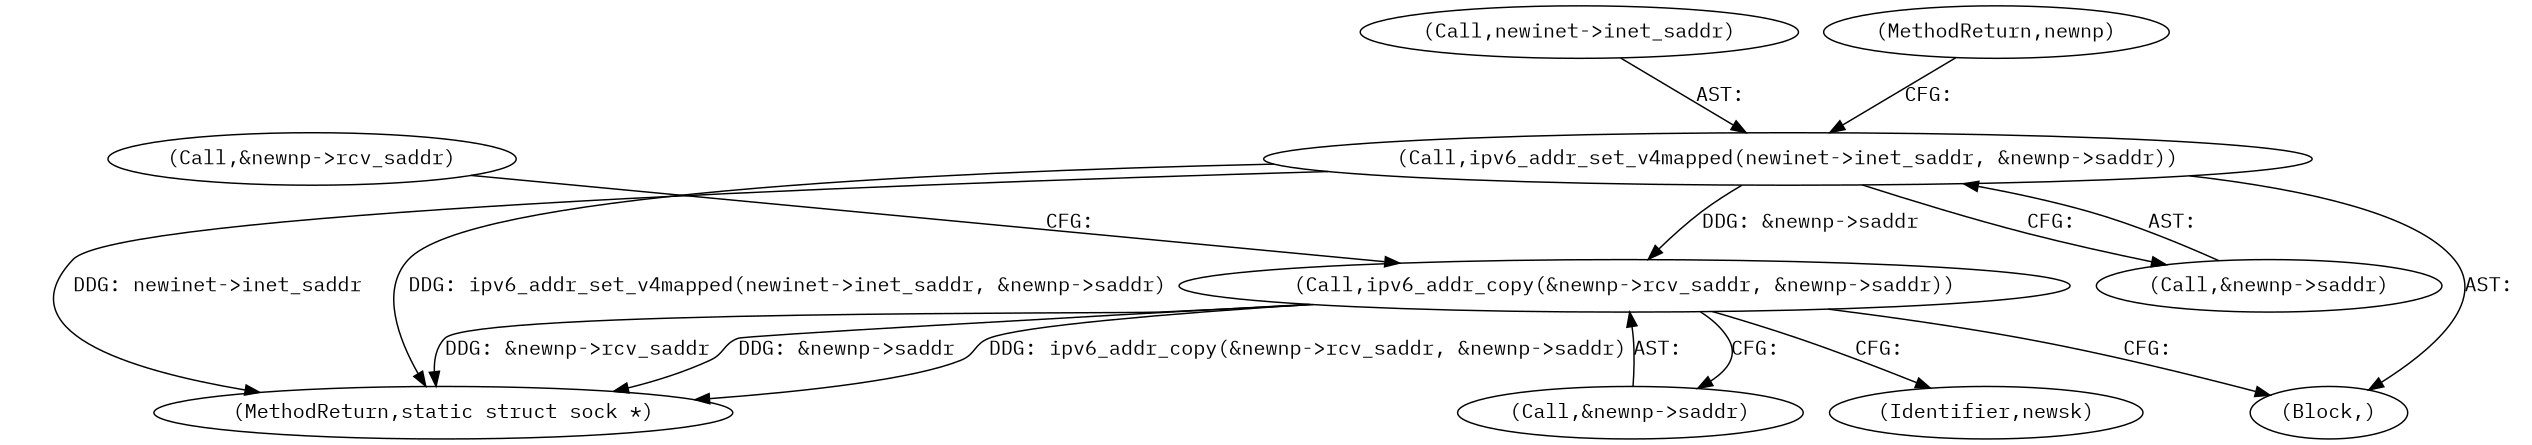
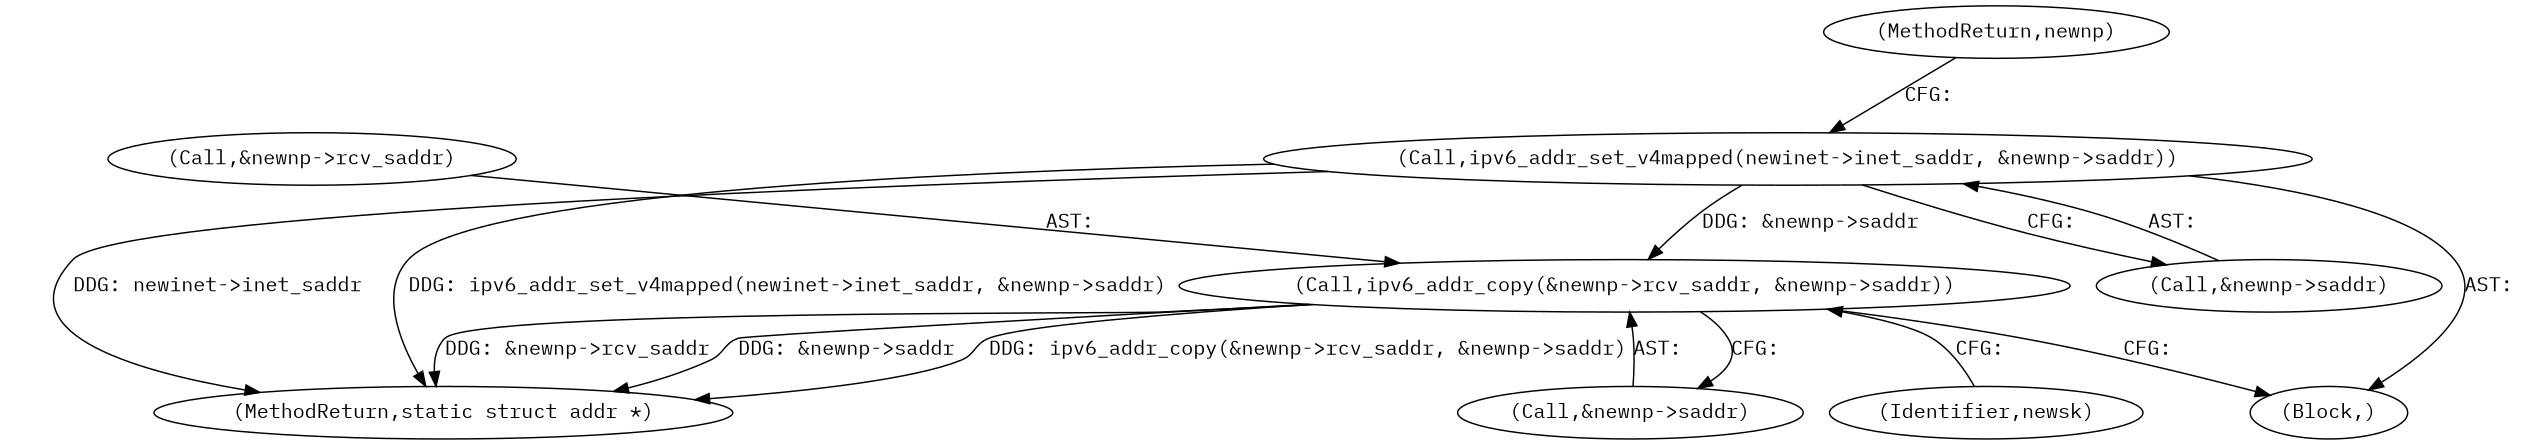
node "(Call,newinet->inet_saddr)": removed
edge "(Call,&newnp->rcv_saddr)" -> "(Call,ipv6_addr_copy(&newnp->rcv_saddr, &newnp->saddr))": label "CFG: " -> "AST: "
edge "(Call,ipv6_addr_copy(&newnp->rcv_saddr, &newnp->saddr))" -> "(Identifier,newsk)": reversed
node "(MethodReturn,static struct sock *)": label "(MethodReturn,static struct sock *)" -> "(MethodReturn,static struct addr *)"
